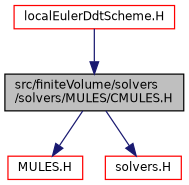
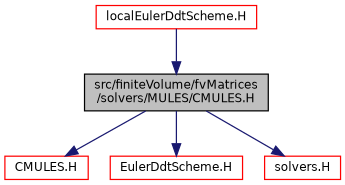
node "src/finiteVolume/solvers /solvers/MULES/CMULES.H": label "src/finiteVolume/solvers /solvers/MULES/CMULES.H" -> "src/finiteVolume/fvMatrices /solvers/MULES/CMULES.H"
node "MULES.H": label "MULES.H" -> "CMULES.H"
node "EulerDdtScheme.H": added
